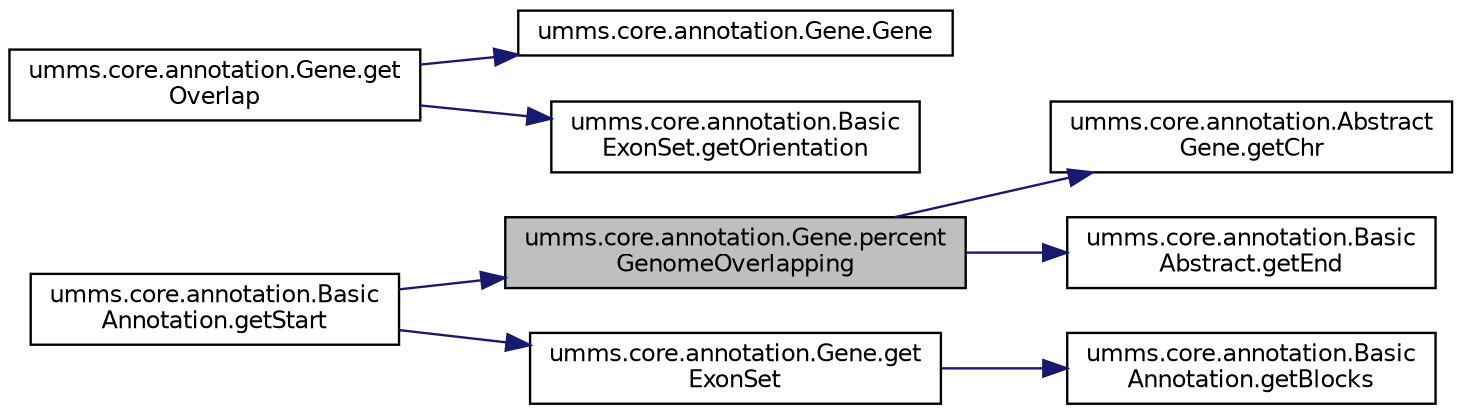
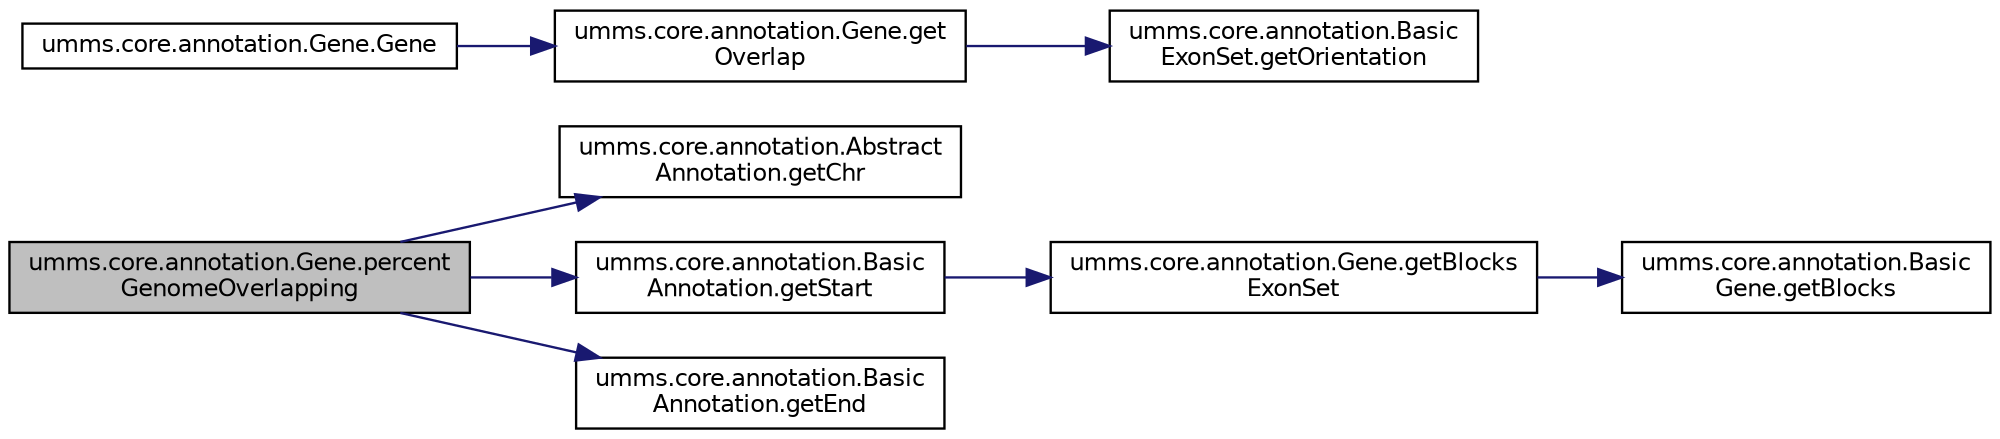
edge "umms.core.annotation.Gene.get Overlap" -> "umms.core.annotation.Gene.Gene": reversed
node "umms.core.annotation.Abstract Gene.getChr": label "umms.core.annotation.Abstract Gene.getChr" -> "umms.core.annotation.Abstract Annotation.getChr"
node "umms.core.annotation.Basic Abstract.getEnd": label "umms.core.annotation.Basic Abstract.getEnd" -> "umms.core.annotation.Basic Annotation.getEnd"
edge "umms.core.annotation.Basic Annotation.getStart" -> "umms.core.annotation.Gene.percent GenomeOverlapping": reversed
node "umms.core.annotation.Gene.get ExonSet": label "umms.core.annotation.Gene.get ExonSet" -> "umms.core.annotation.Gene.getBlocks ExonSet"
node "umms.core.annotation.Basic Annotation.getBlocks": label "umms.core.annotation.Basic Annotation.getBlocks" -> "umms.core.annotation.Basic Gene.getBlocks"
